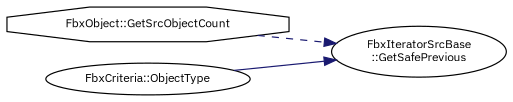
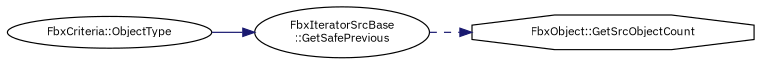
edge "FbxObject::GetSrcObjectCount" -> "FbxIteratorSrcBase ::GetSafePrevious": reversed
